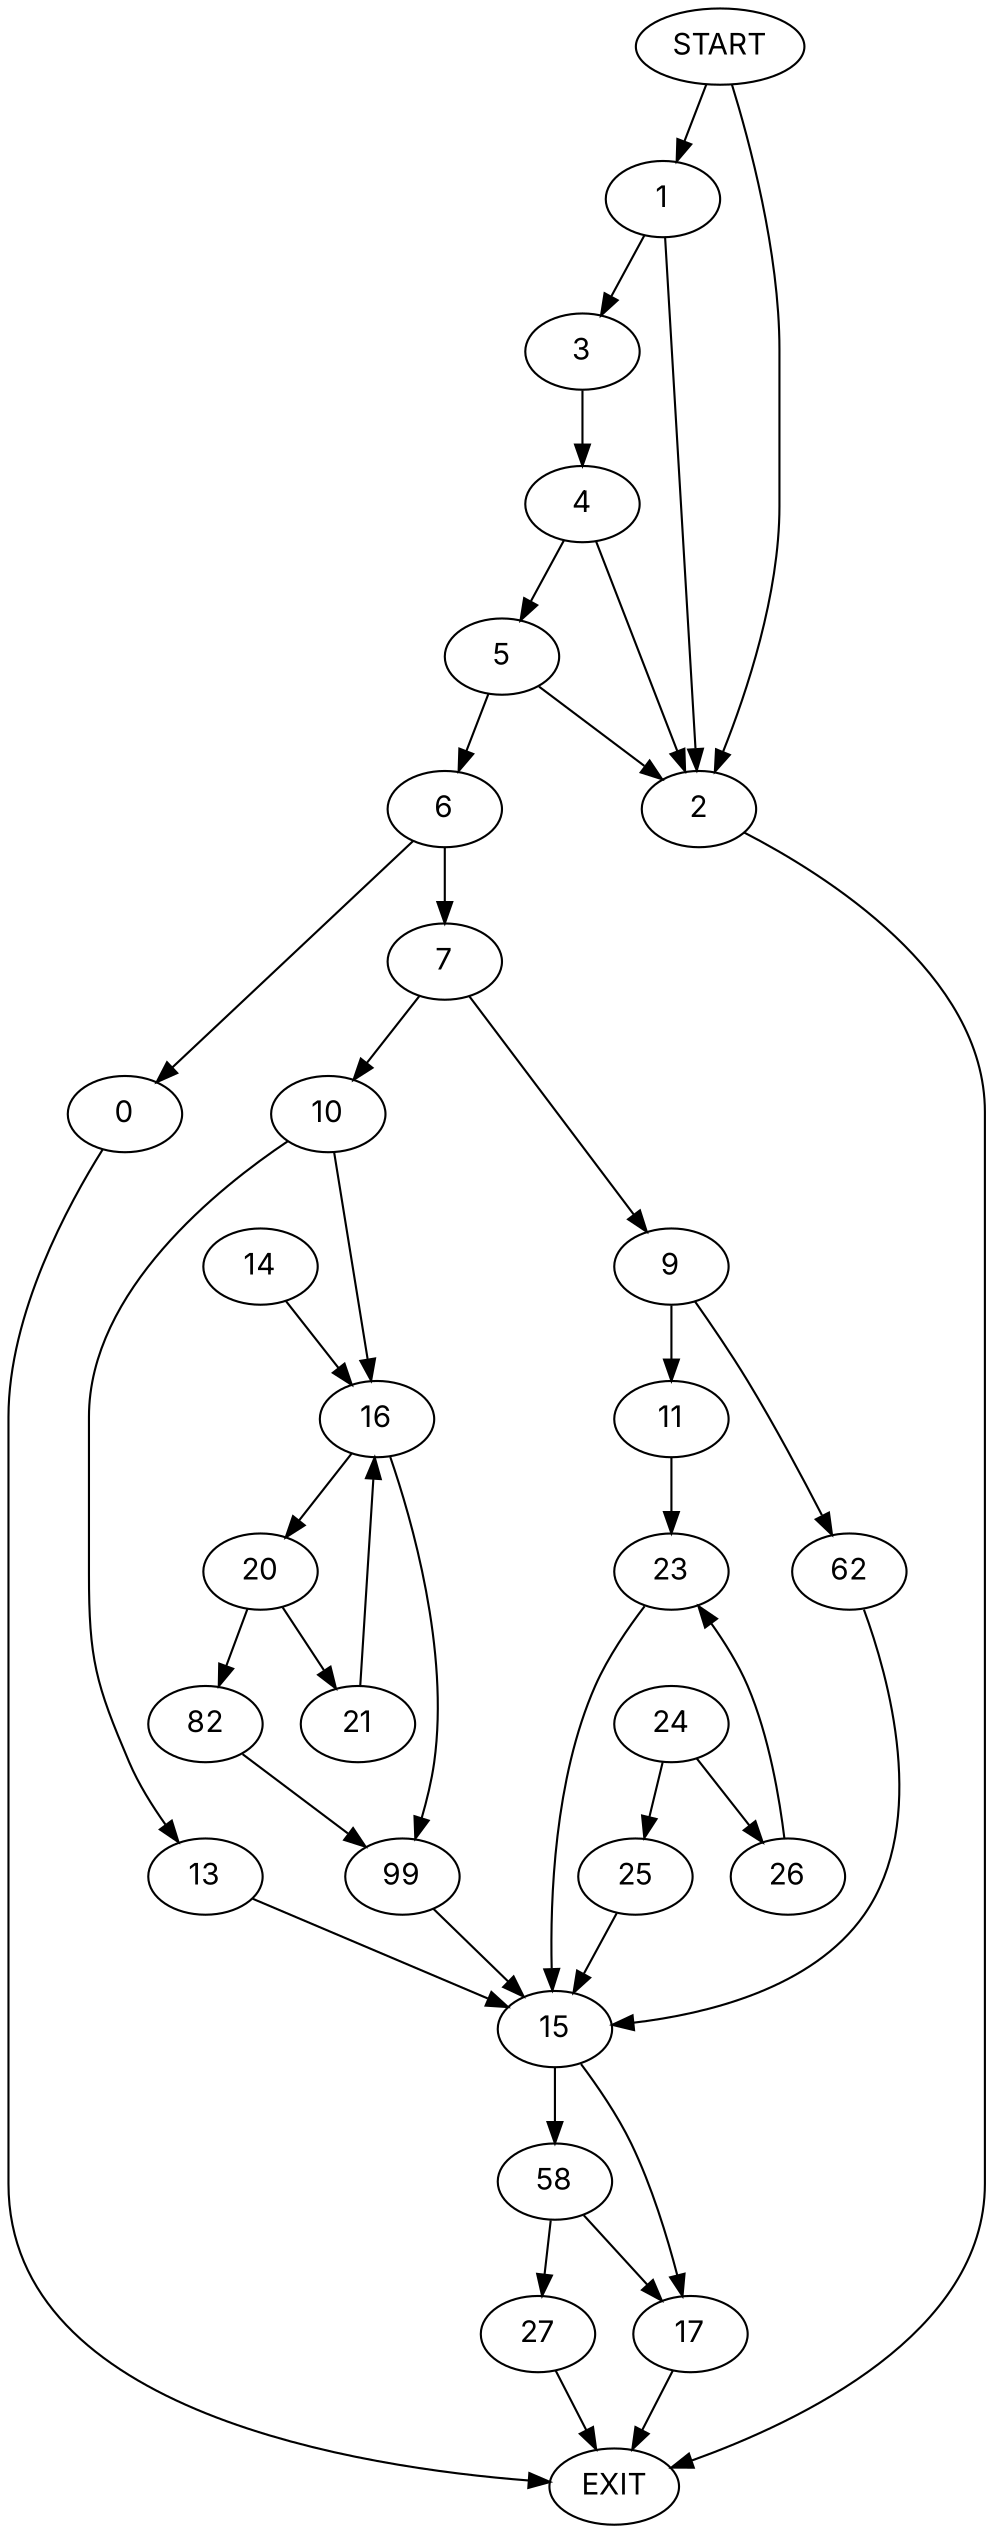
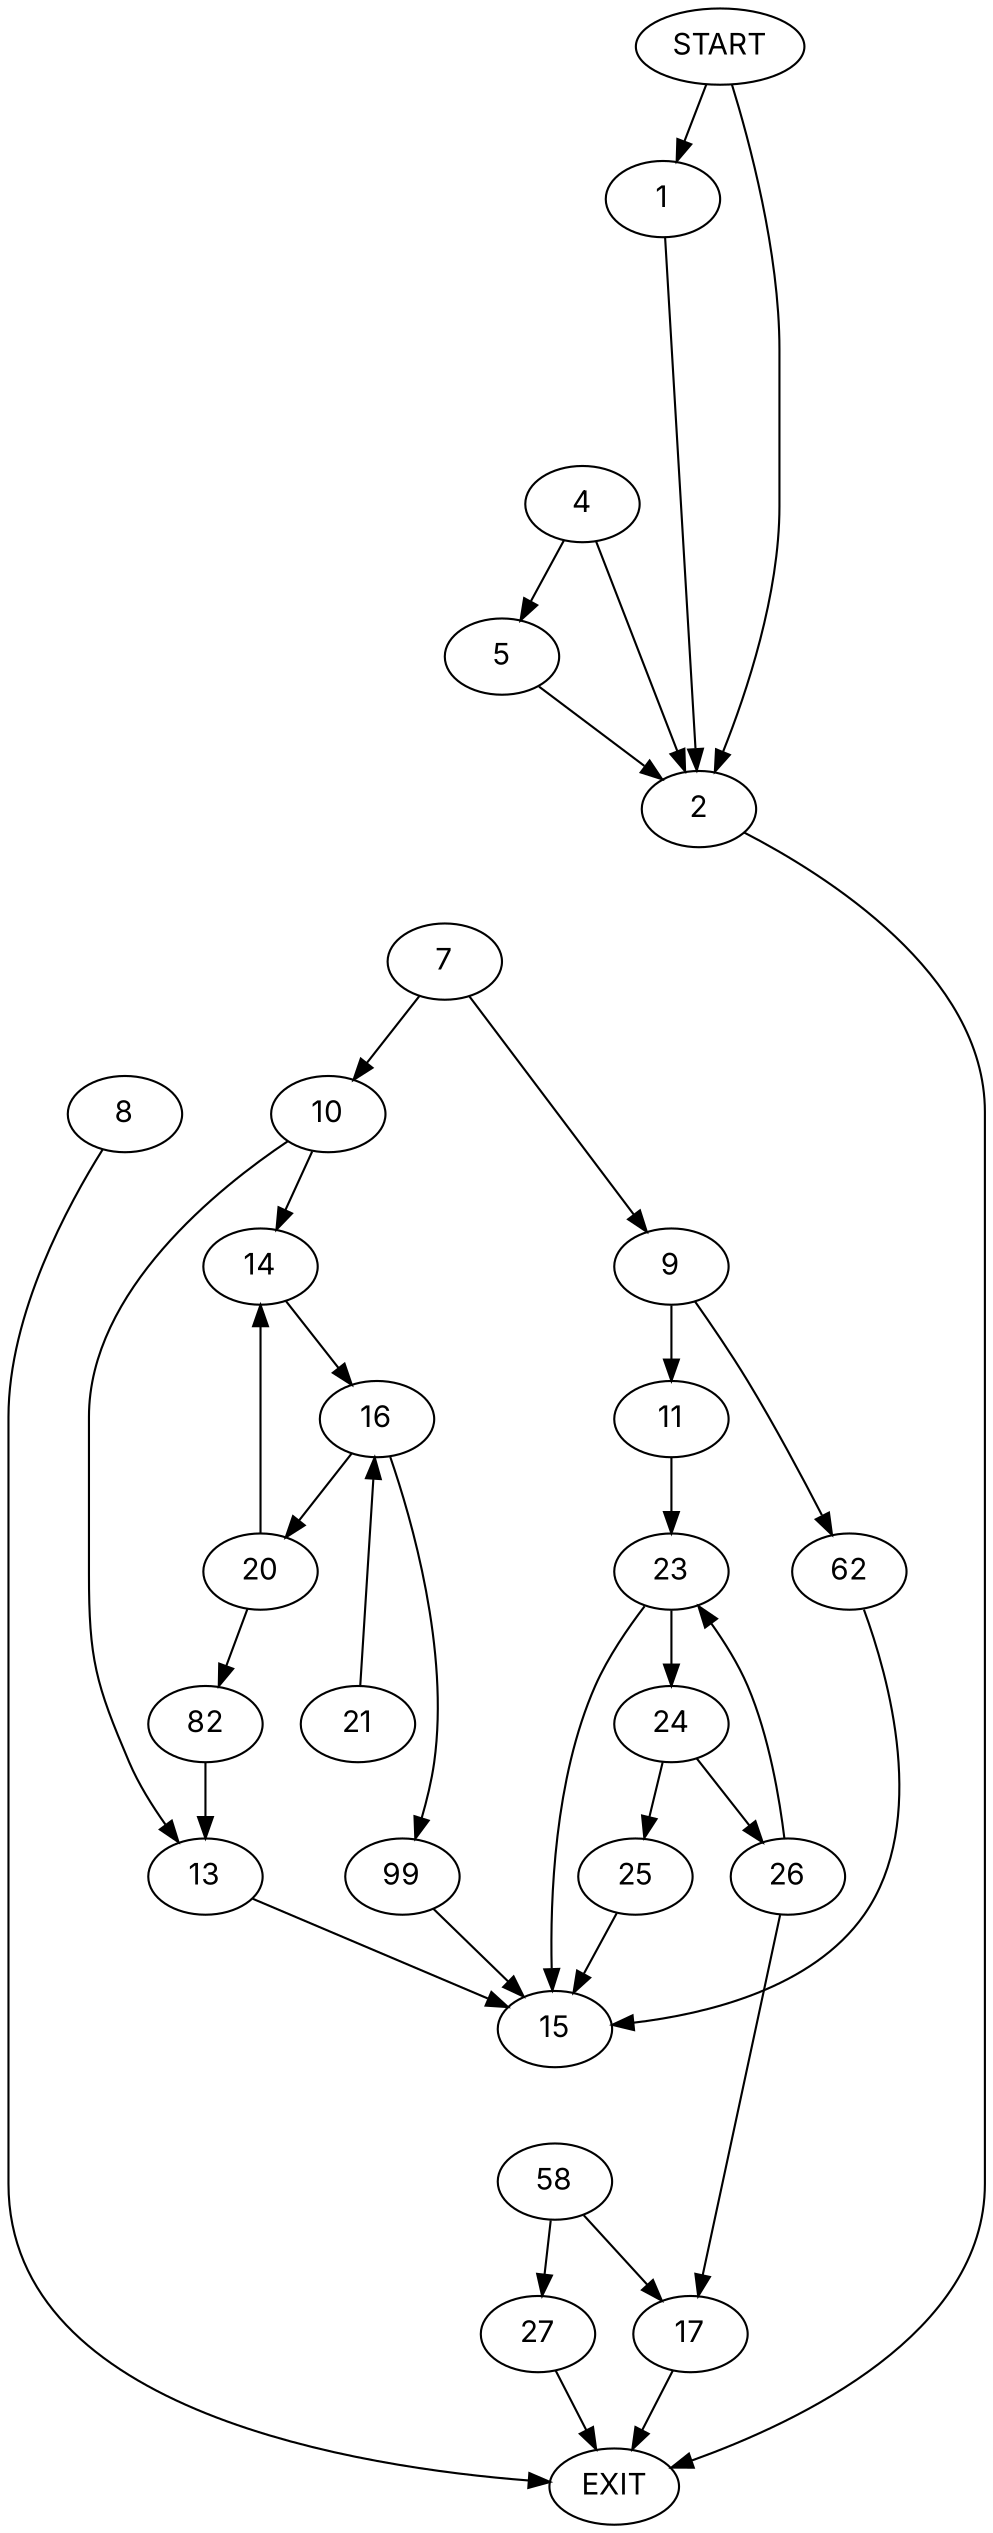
node "3": removed
node "6": removed
node "0": label "0" -> "8"
edge "10" -> "16": now "10" -> "14"
edge "23" -> "24": added
edge "20" -> "21": now "20" -> "14"
edge "82" -> "99": now "82" -> "13"
edge "15" -> "58": removed
edge "15" -> "17": now "26" -> "17"
